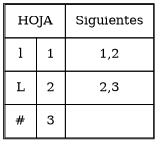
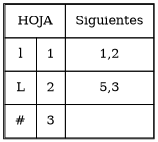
node "HOJA": text "2,3" -> "5,3"
